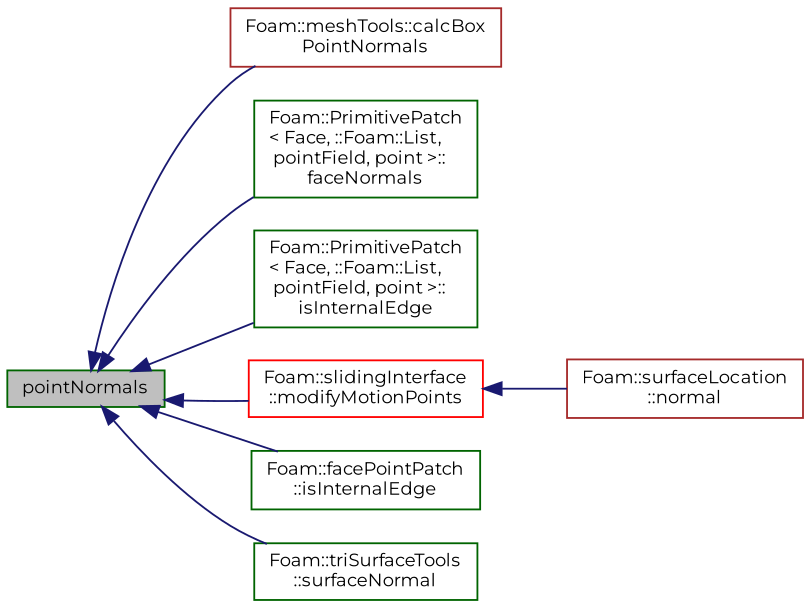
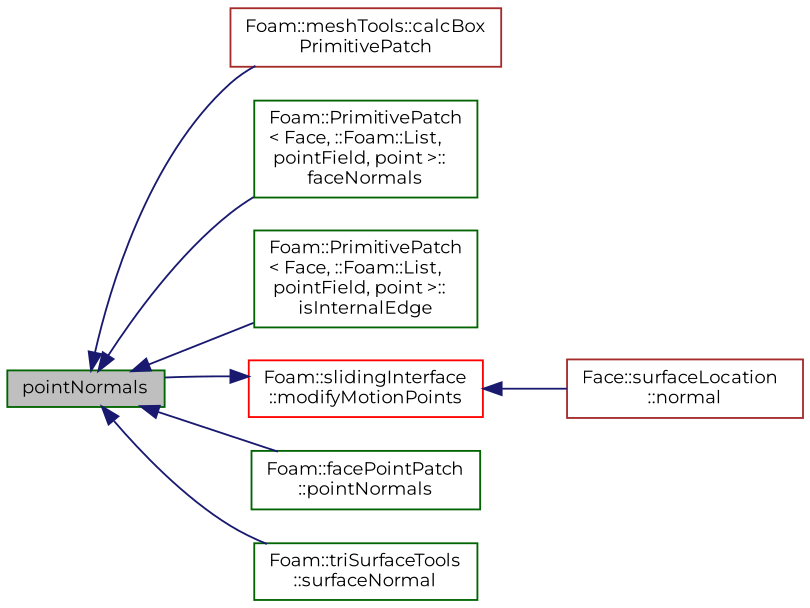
node "Foam::meshTools::calcBox PointNormals": label "Foam::meshTools::calcBox PointNormals" -> "Foam::meshTools::calcBox PrimitivePatch"
node "Foam::surfaceLocation ::normal": label "Foam::surfaceLocation ::normal" -> "Face::surfaceLocation ::normal"
edge "Foam::slidingInterface ::modifyMotionPoints" -> "pointNormals": reversed
node "Foam::facePointPatch ::isInternalEdge": label "Foam::facePointPatch ::isInternalEdge" -> "Foam::facePointPatch ::pointNormals"
